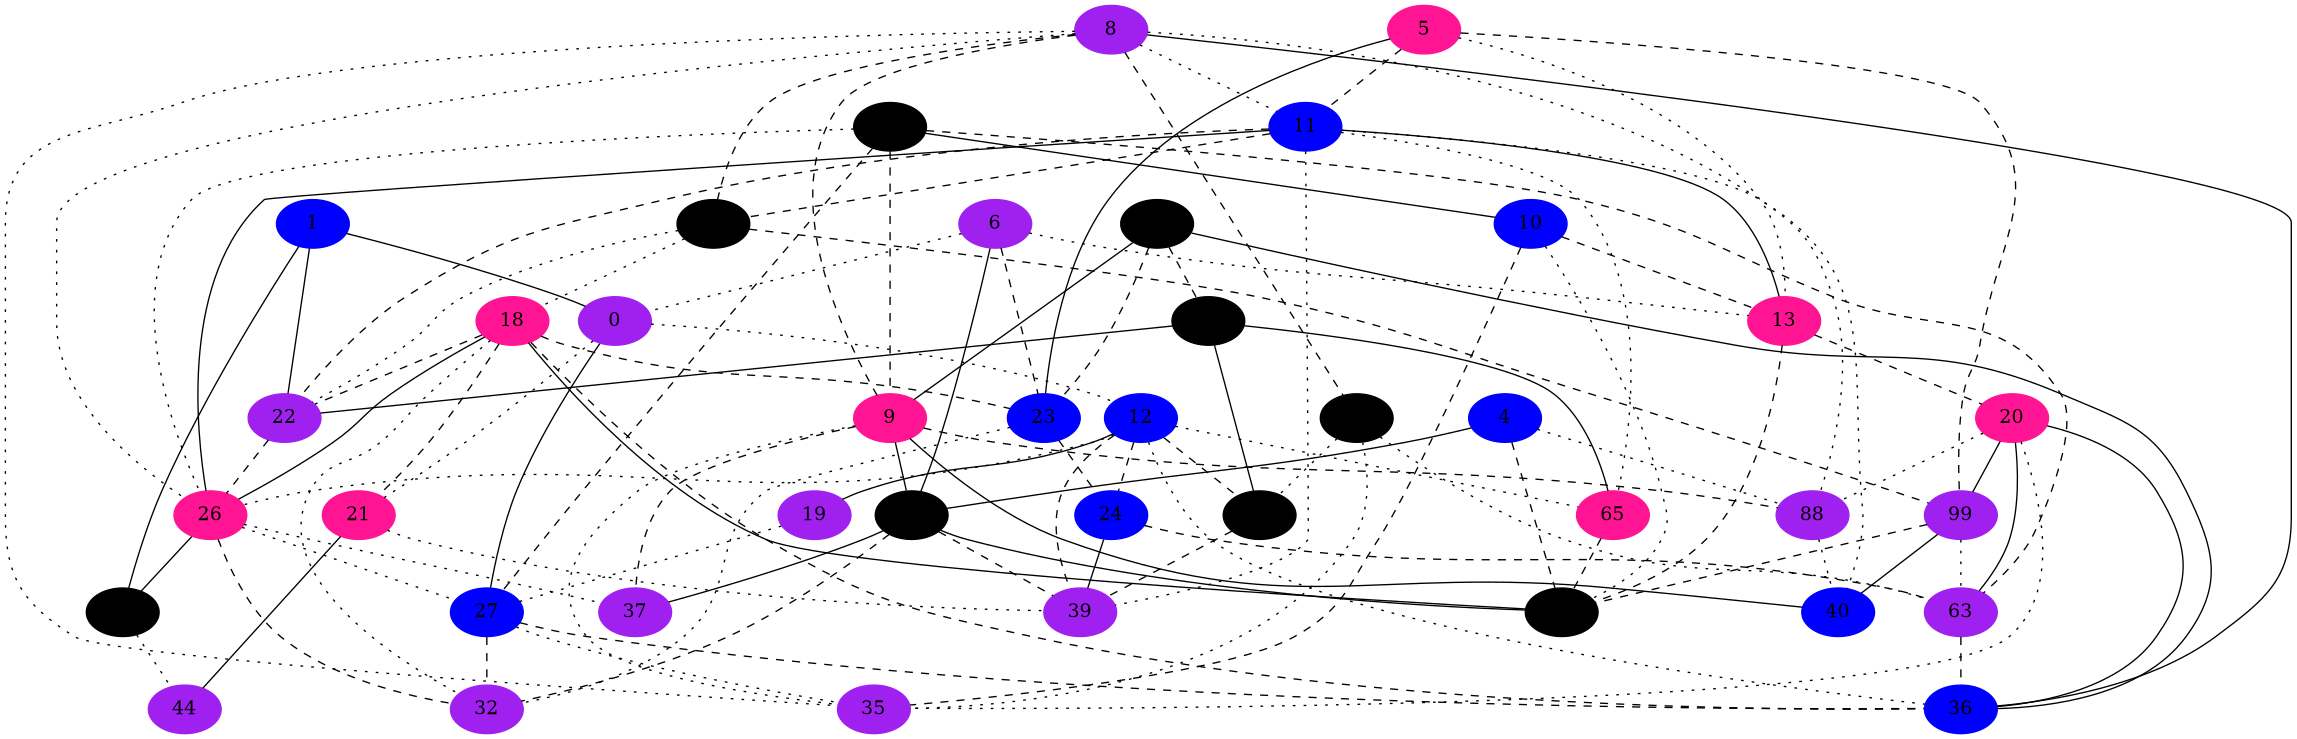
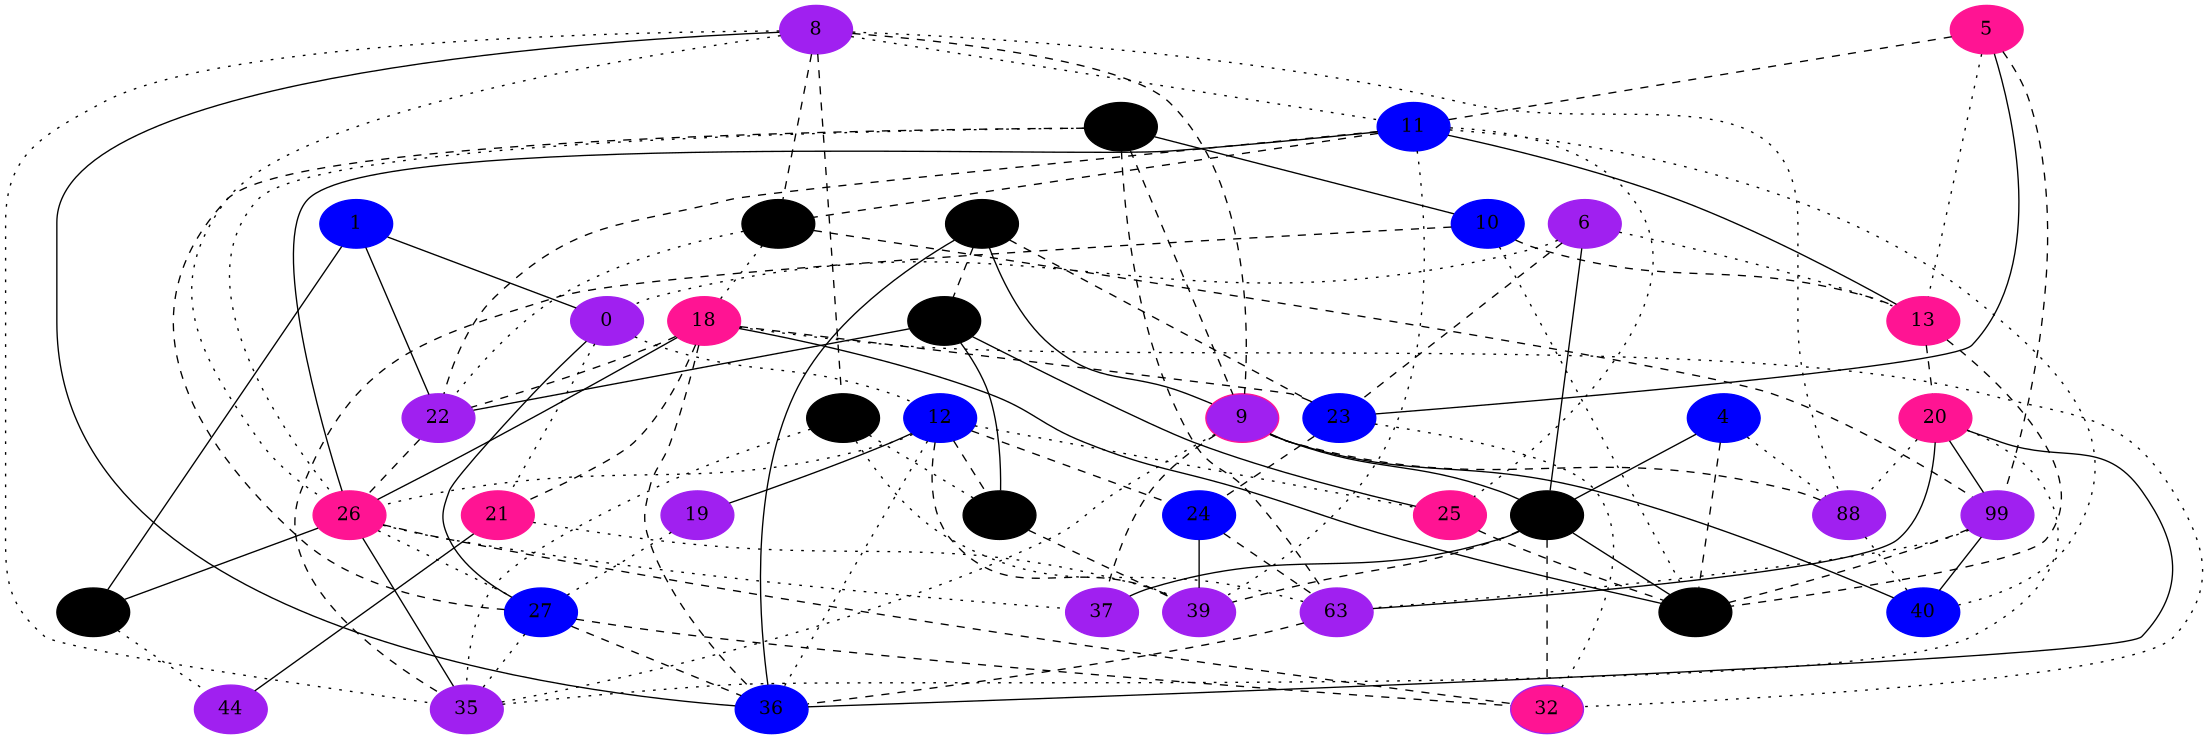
node "9": fillcolor deeppink -> purple
node "65": label "65" -> "25"
edge "26" -- "35": added
node "32": fillcolor purple -> deeppink
